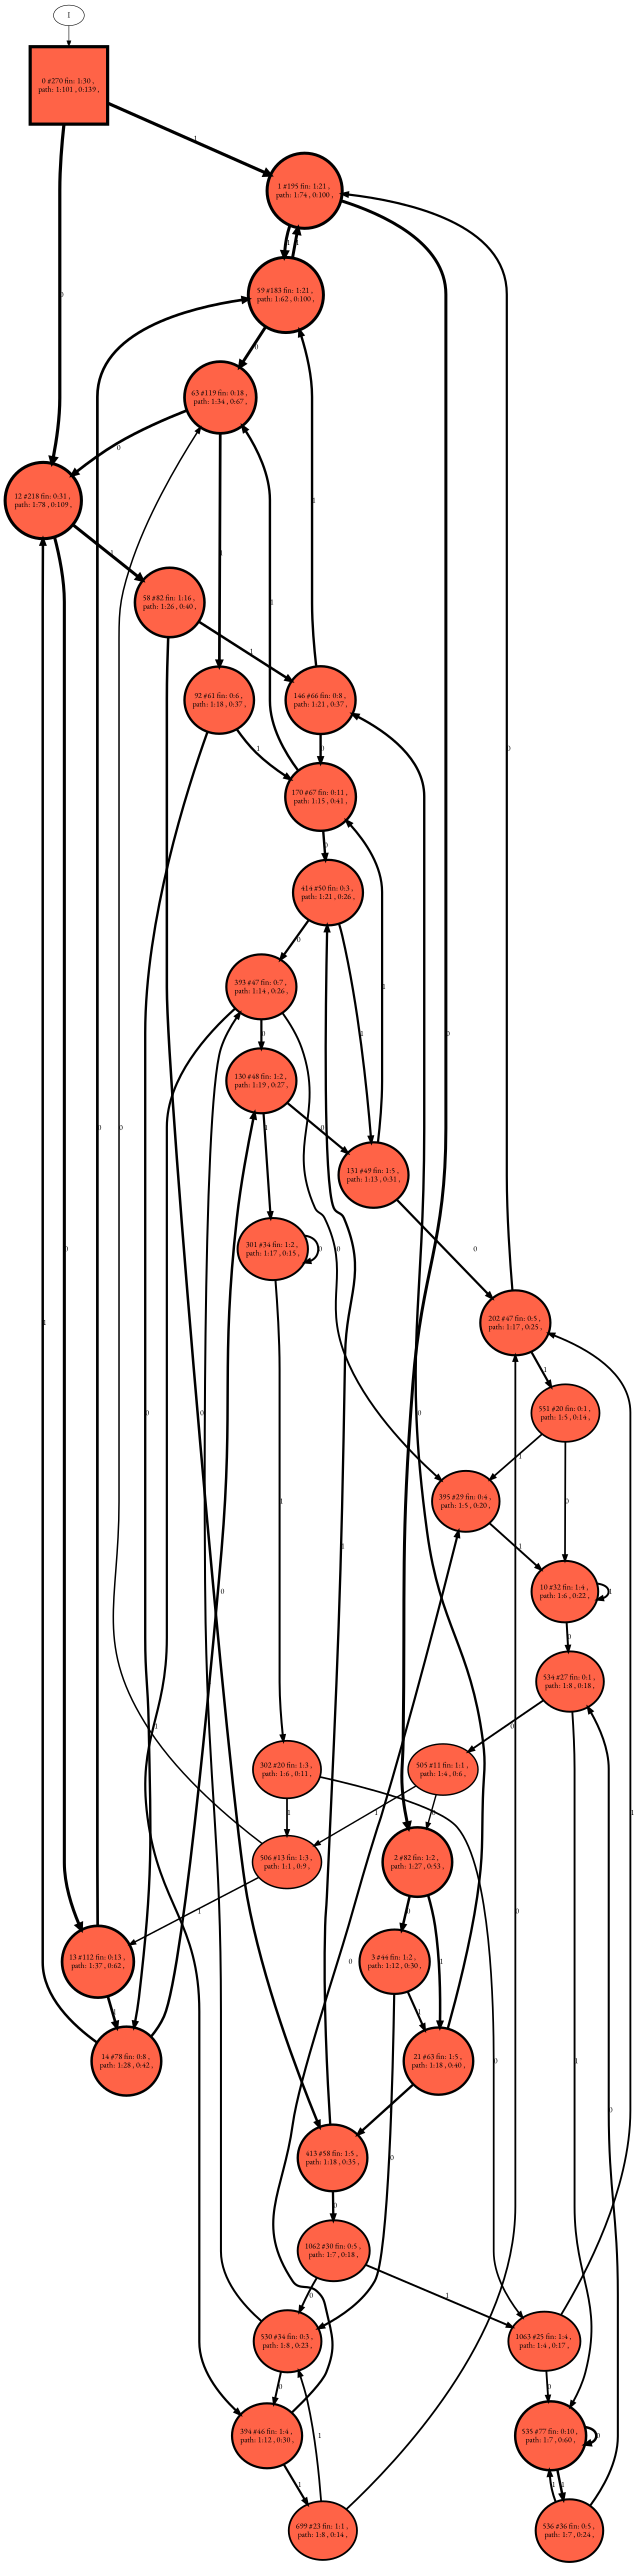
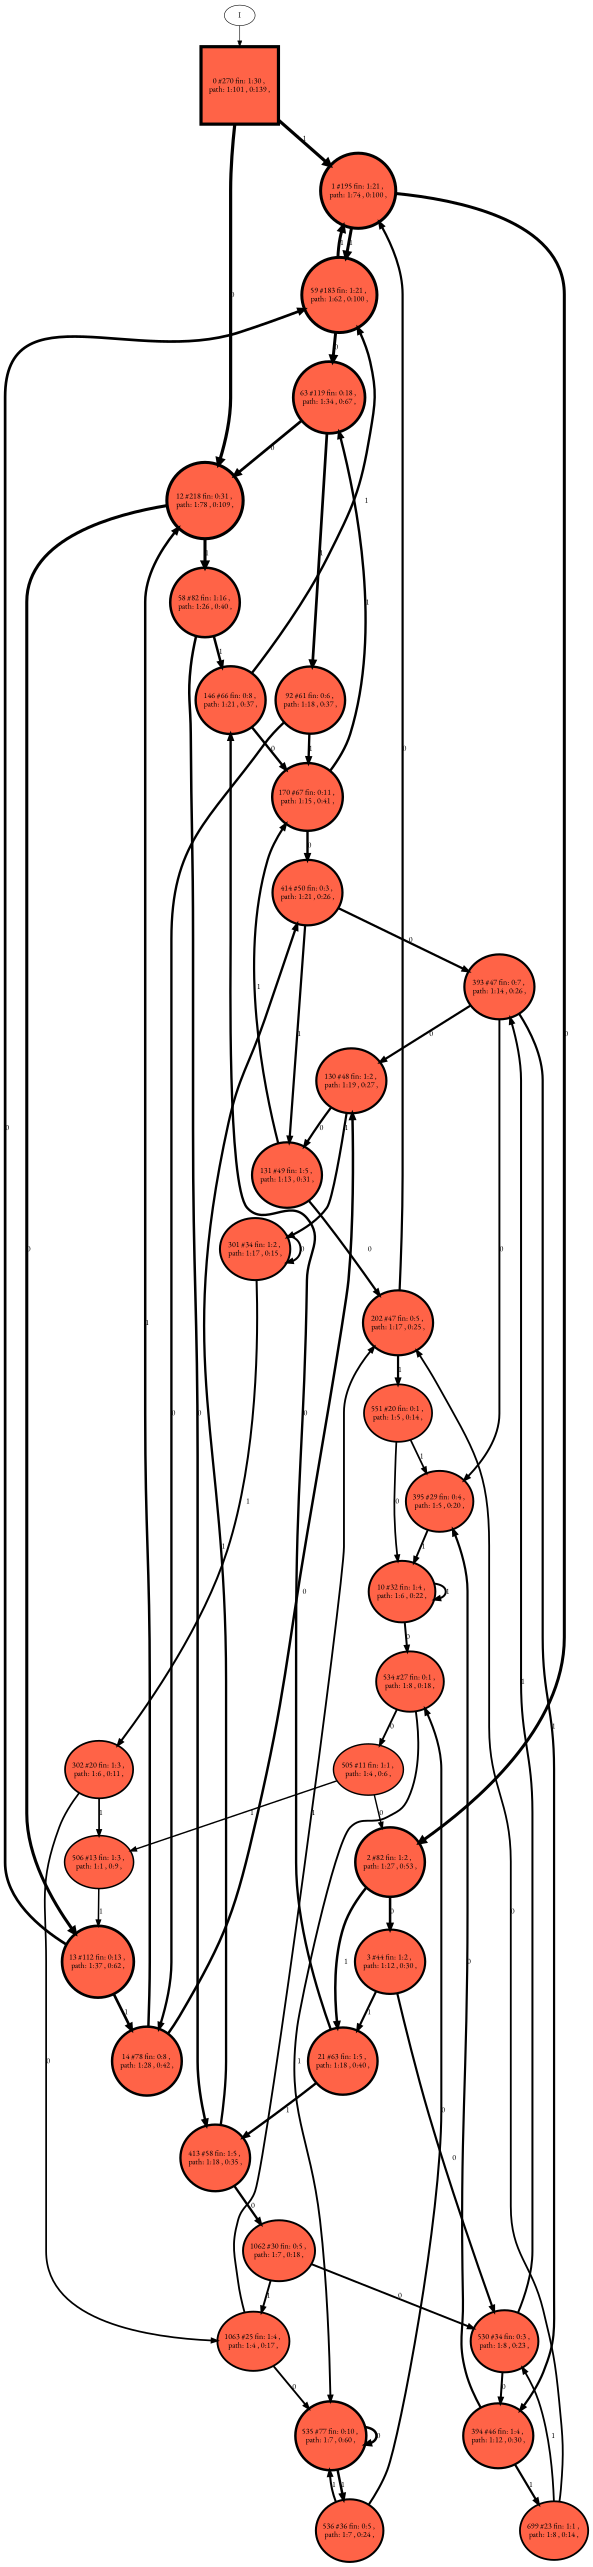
edge "506 #13 fin: 1:3 , path: 1:1 , 0:9 ," -> "63 #119 fin: 0:18 , path: 1:34 , 0:67 ,": removed, label "0"
